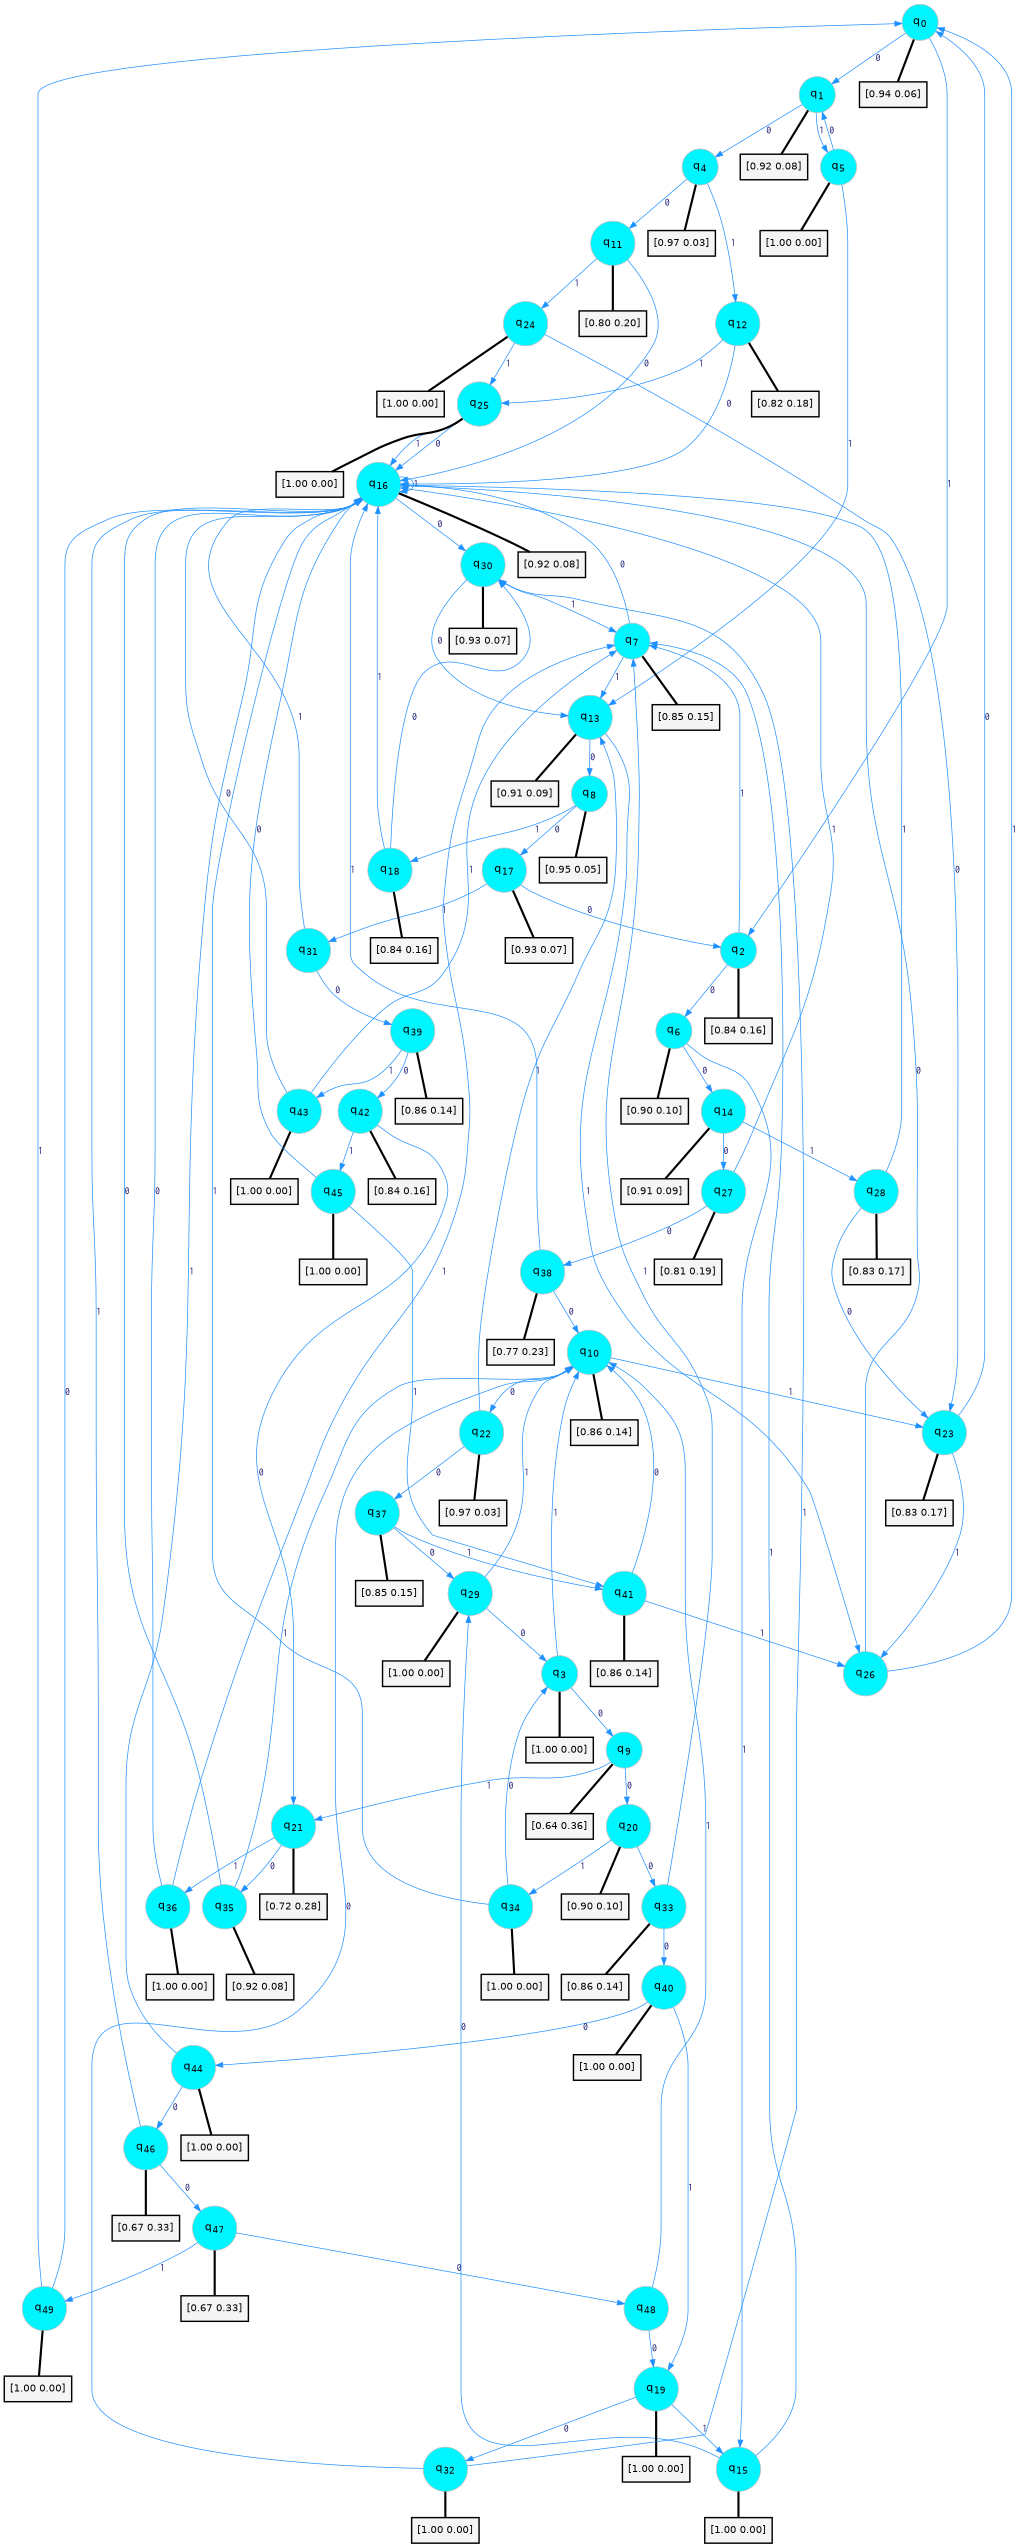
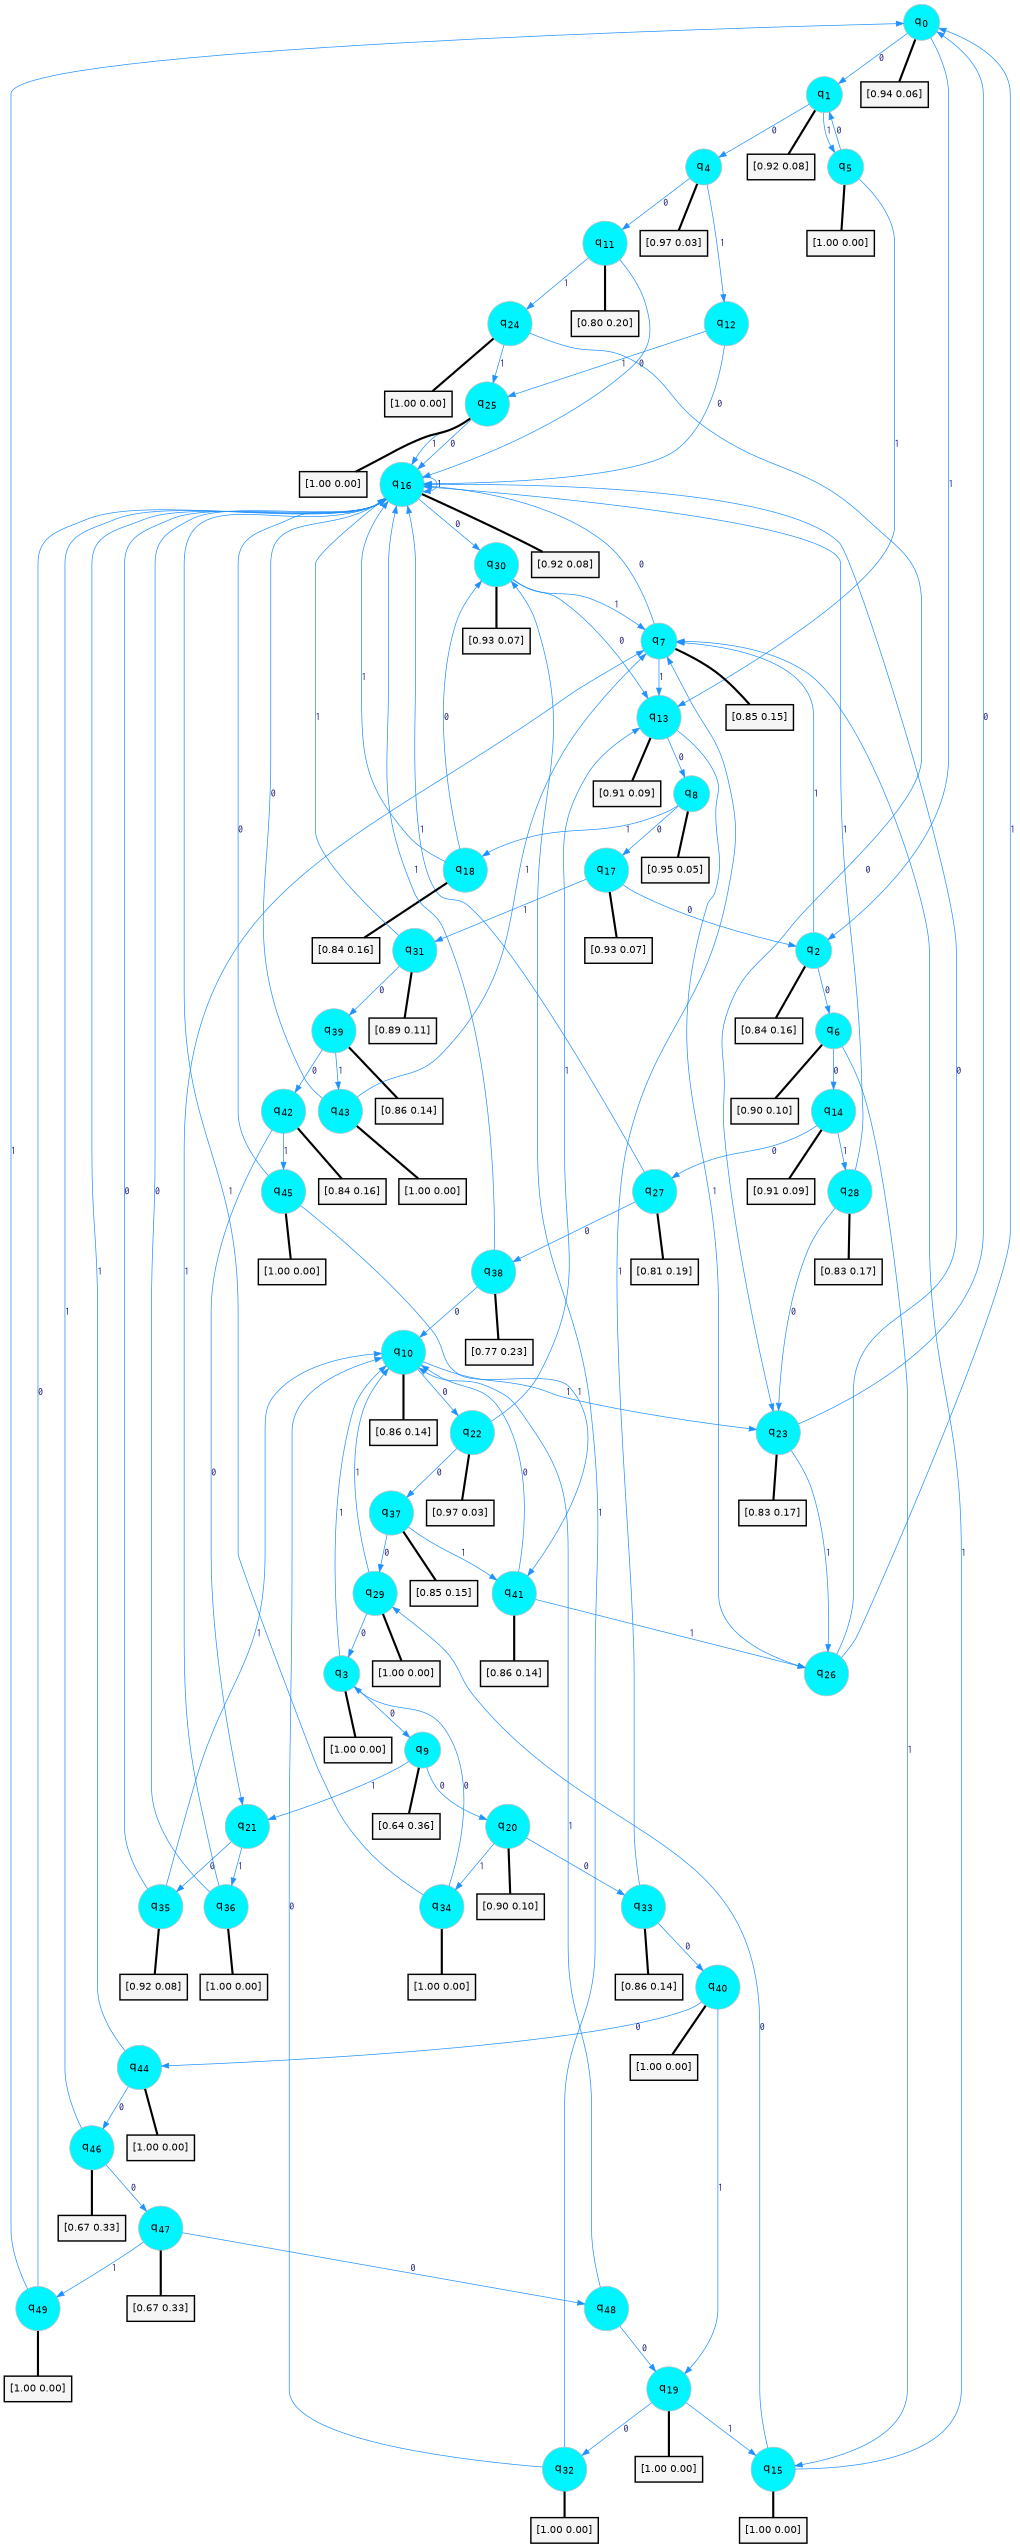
node "[0.82 0.18]": removed
node "[0.89 0.11]": added
node "[0.72 0.28]": removed
